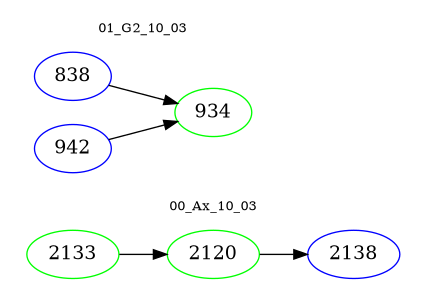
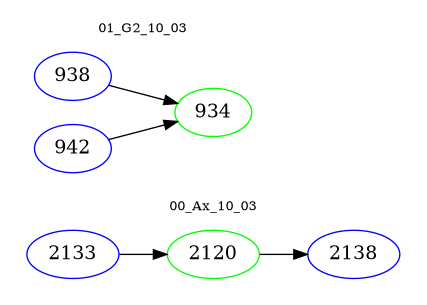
node "838": label "838" -> "938"
node "2133": color green -> blue
